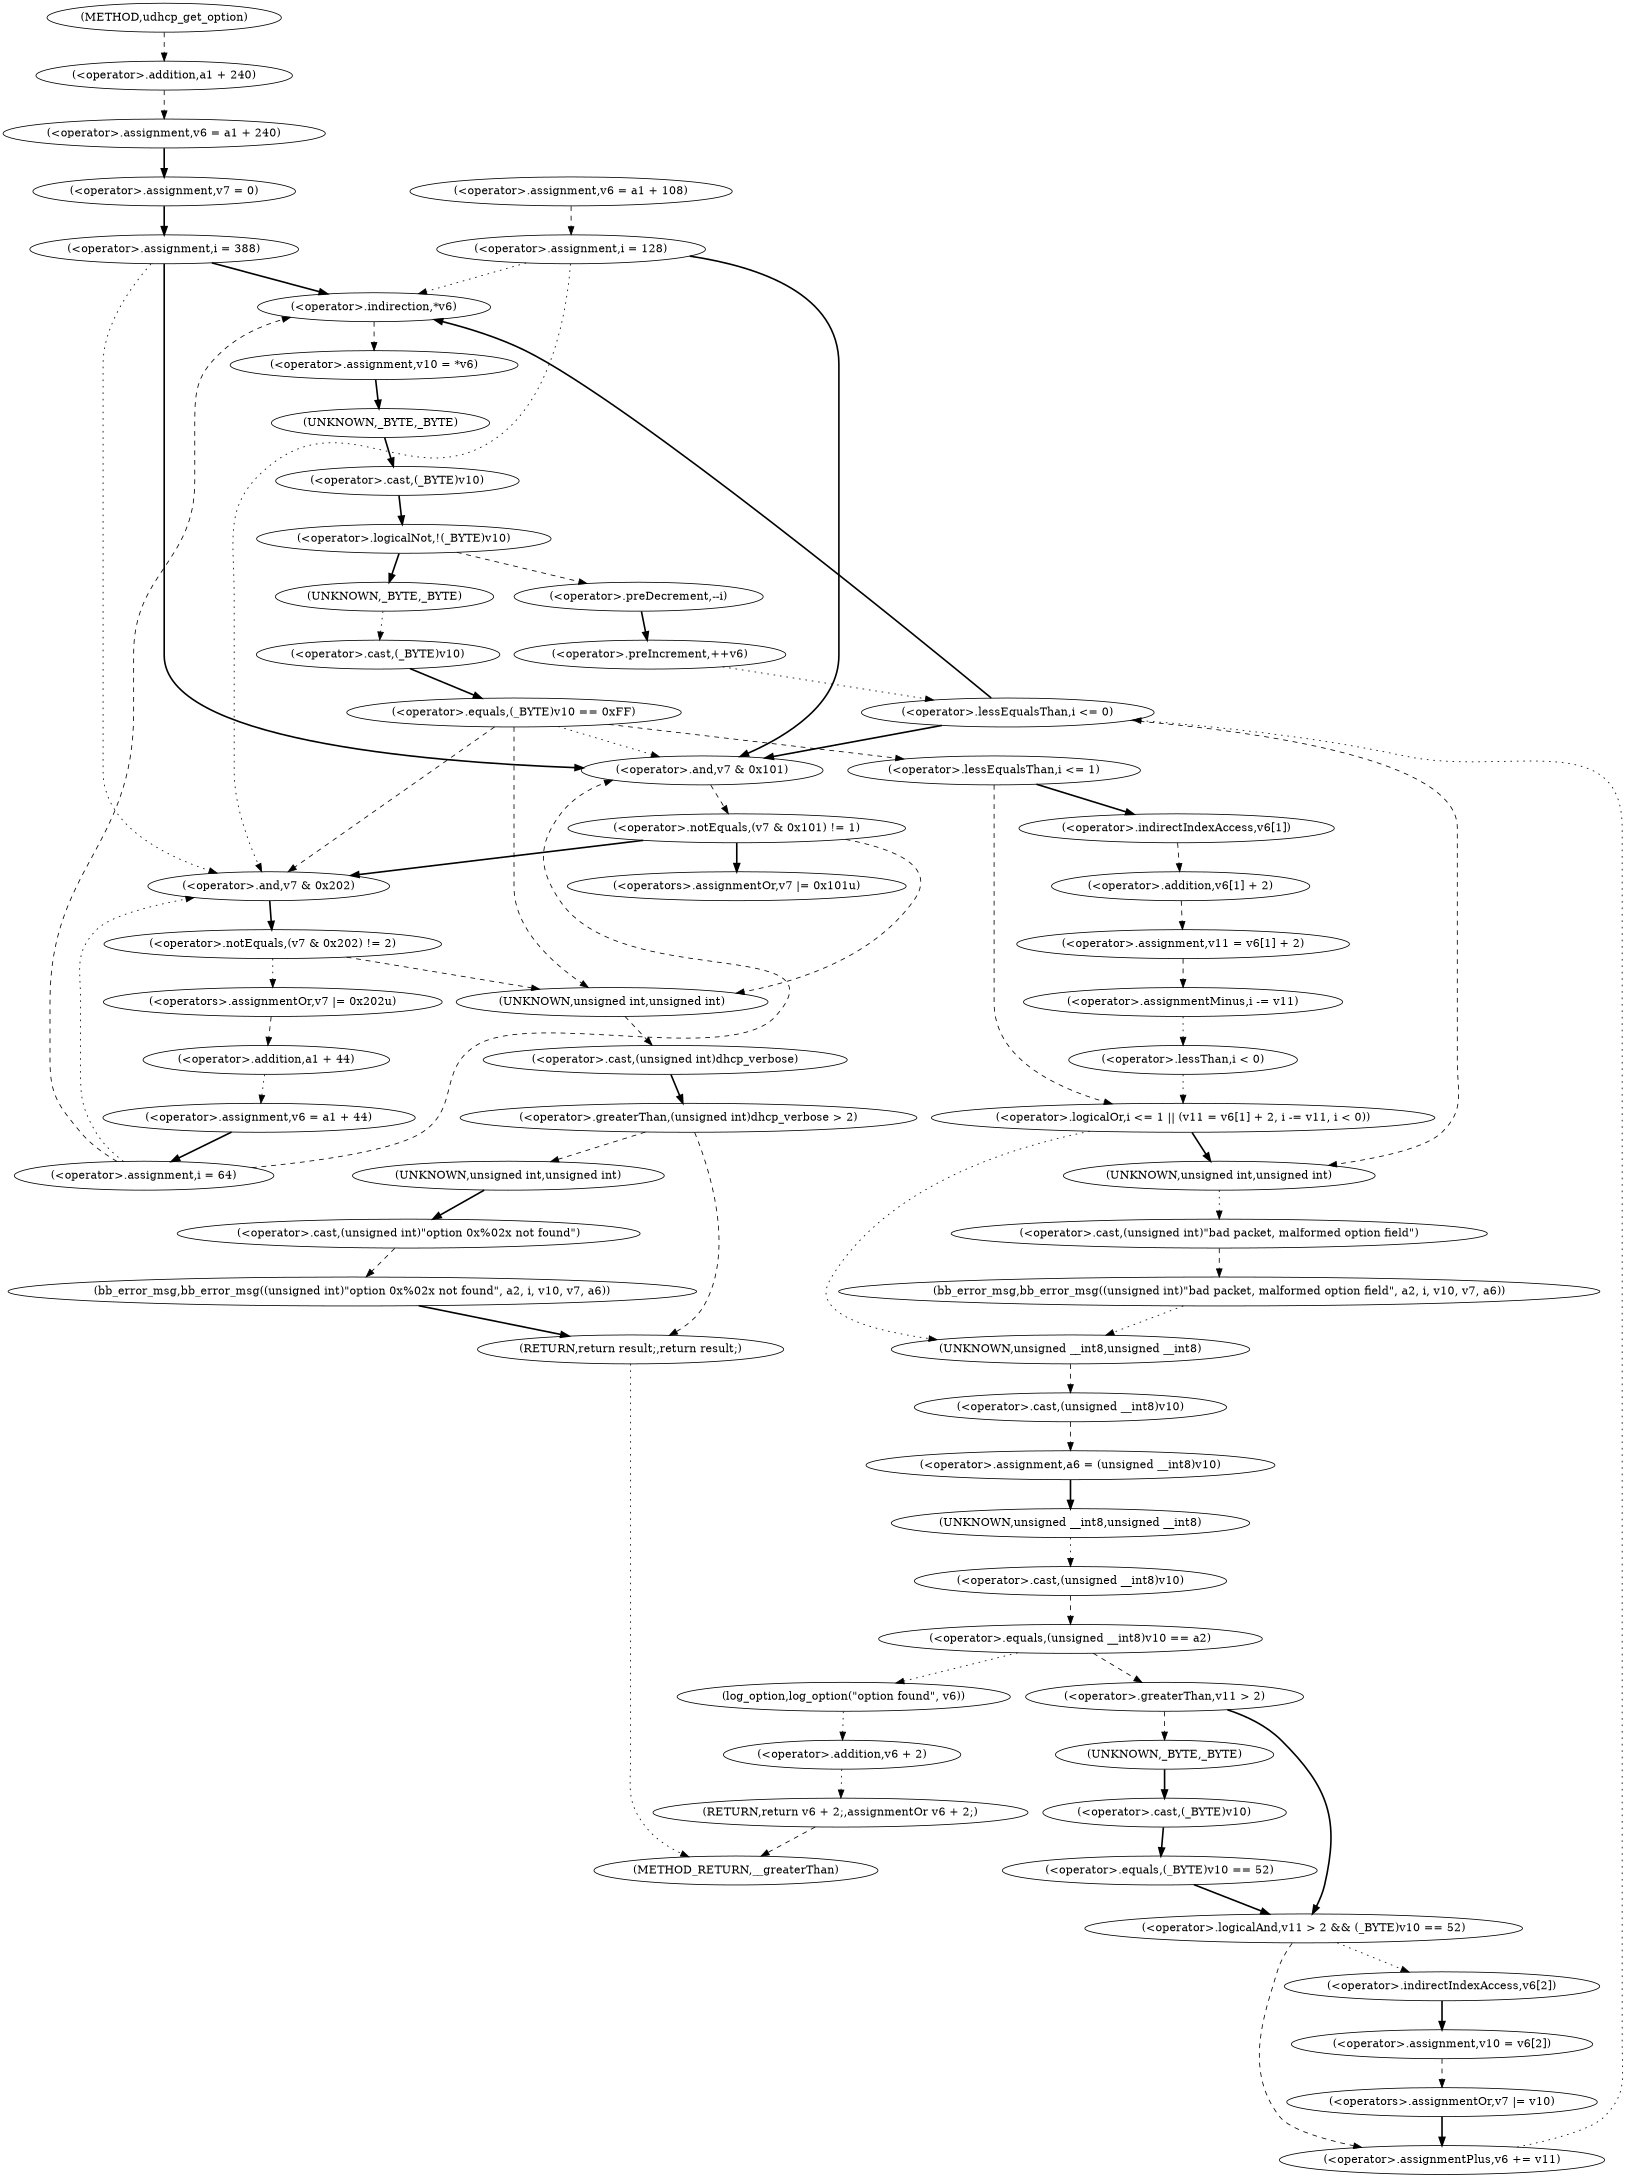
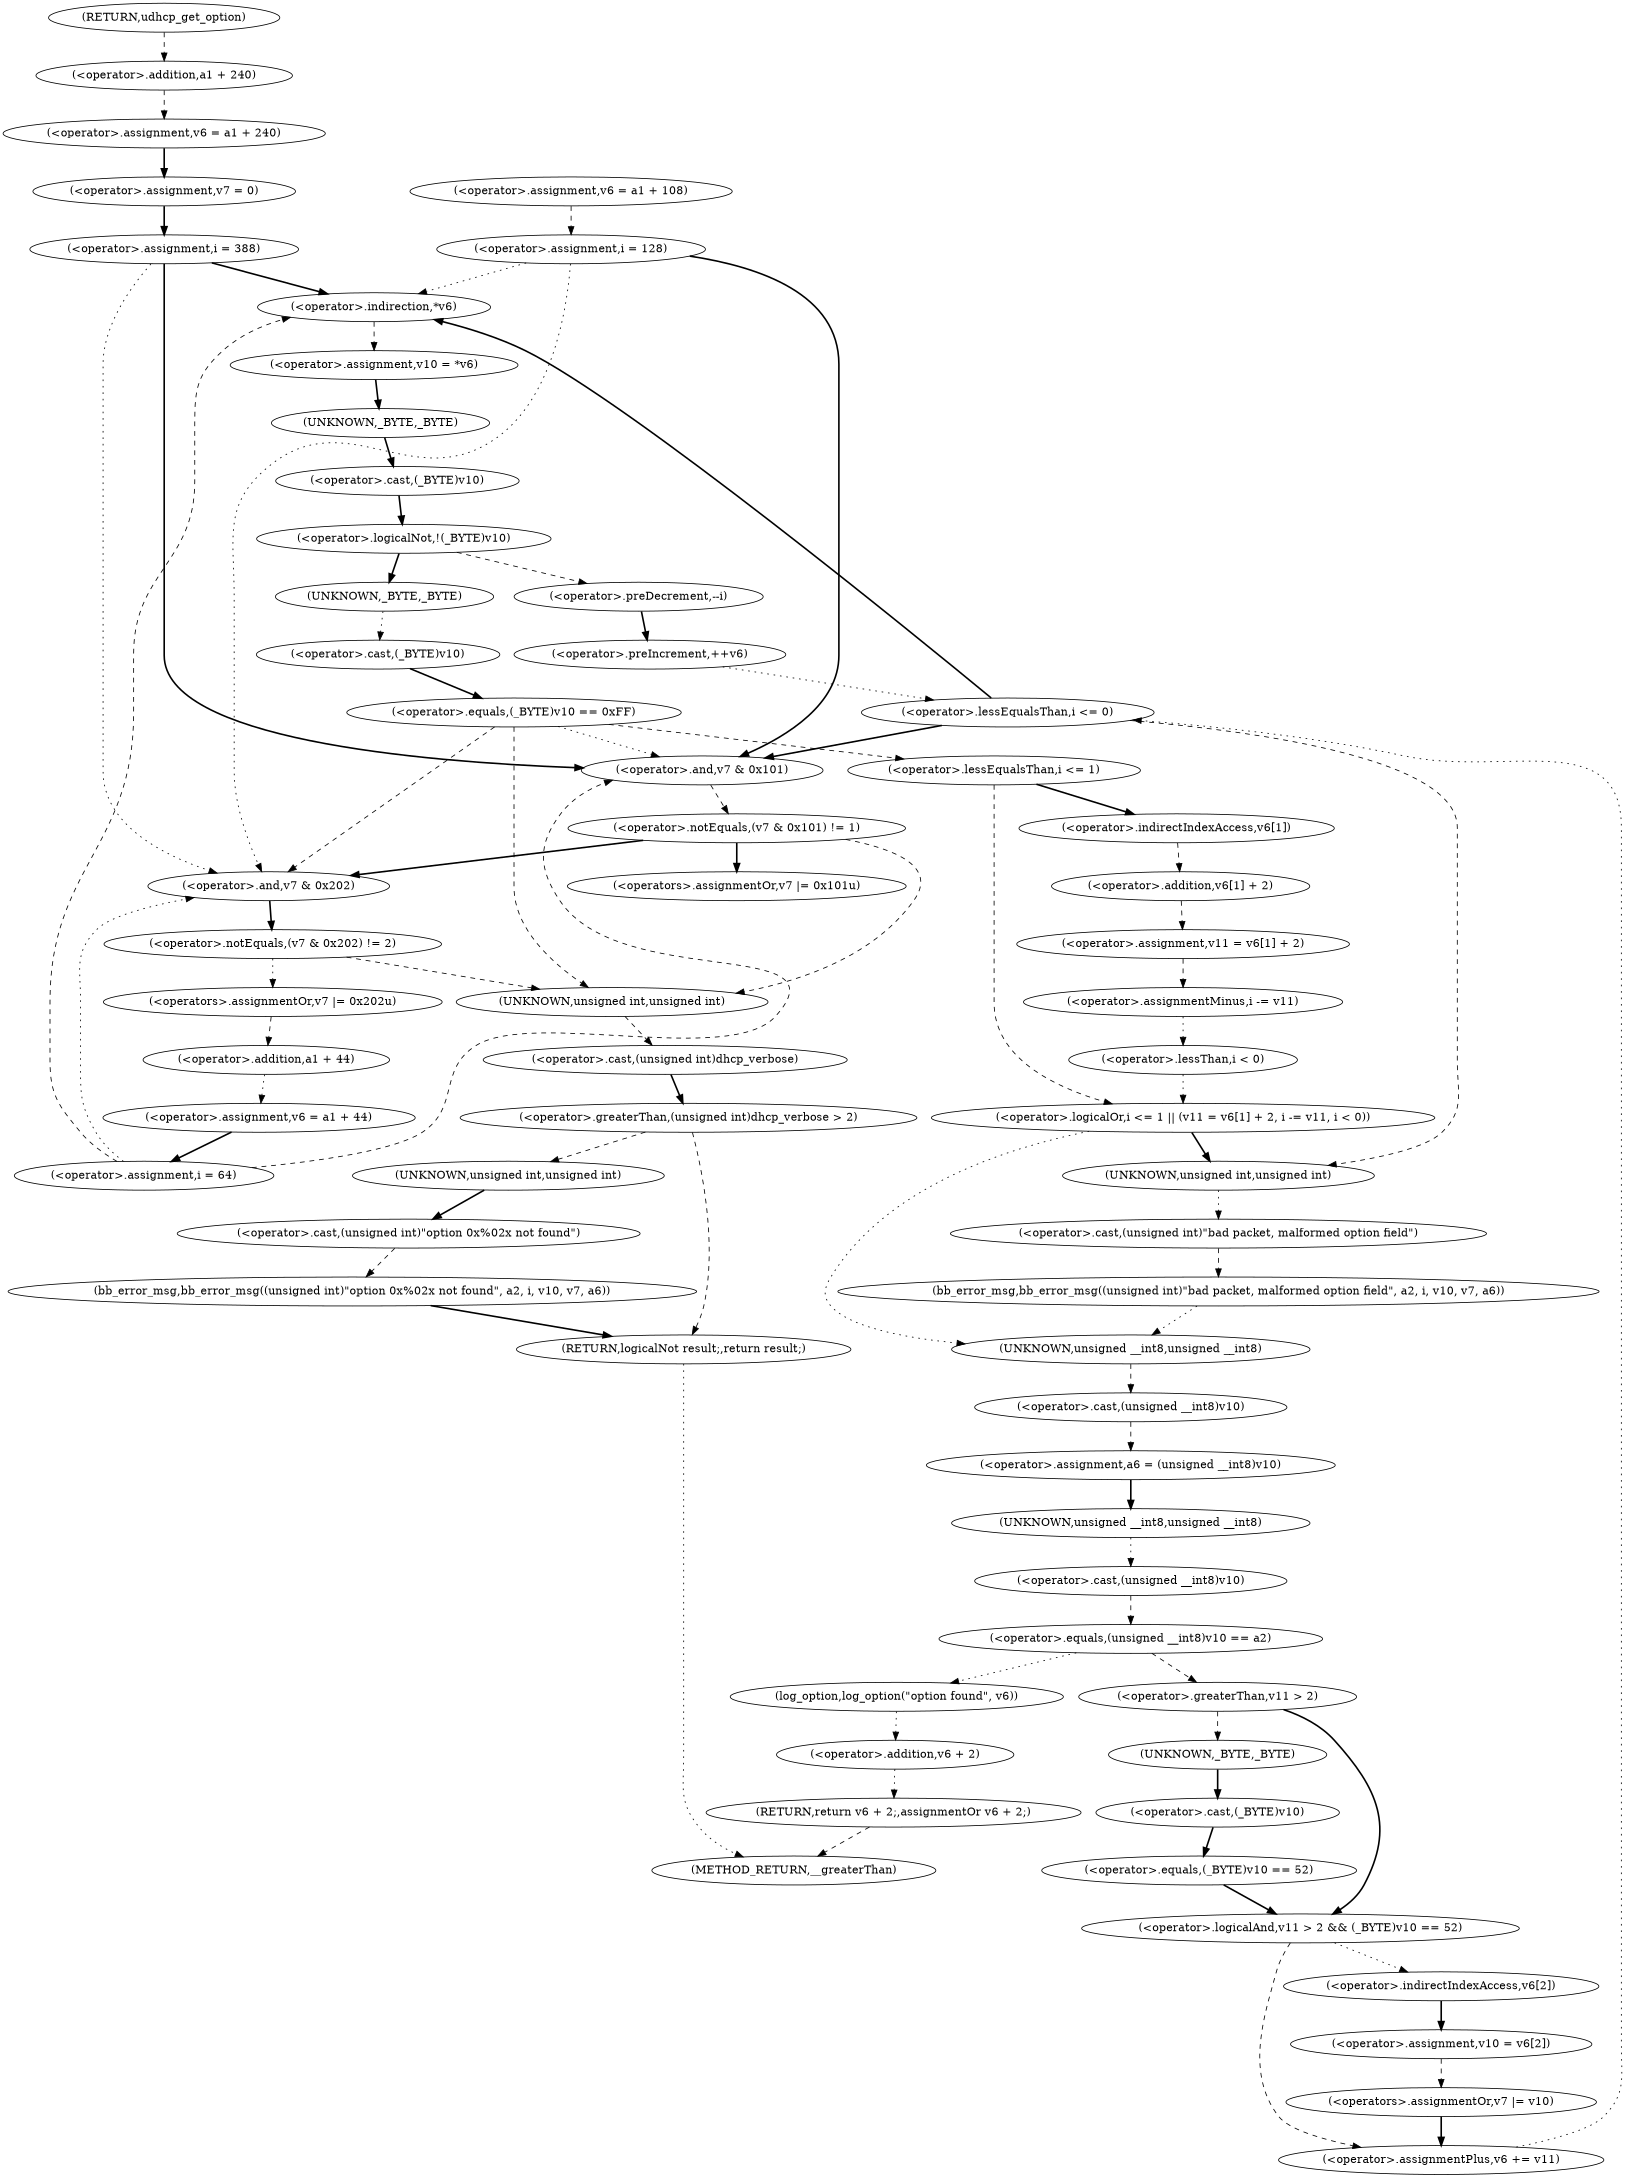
node "(METHOD,udhcp_get_option)": label "(METHOD,udhcp_get_option)" -> "(RETURN,udhcp_get_option)"
node "(RETURN,return result;,return result;)": label "(RETURN,return result;,return result;)" -> "(RETURN,logicalNot result;,return result;)"
